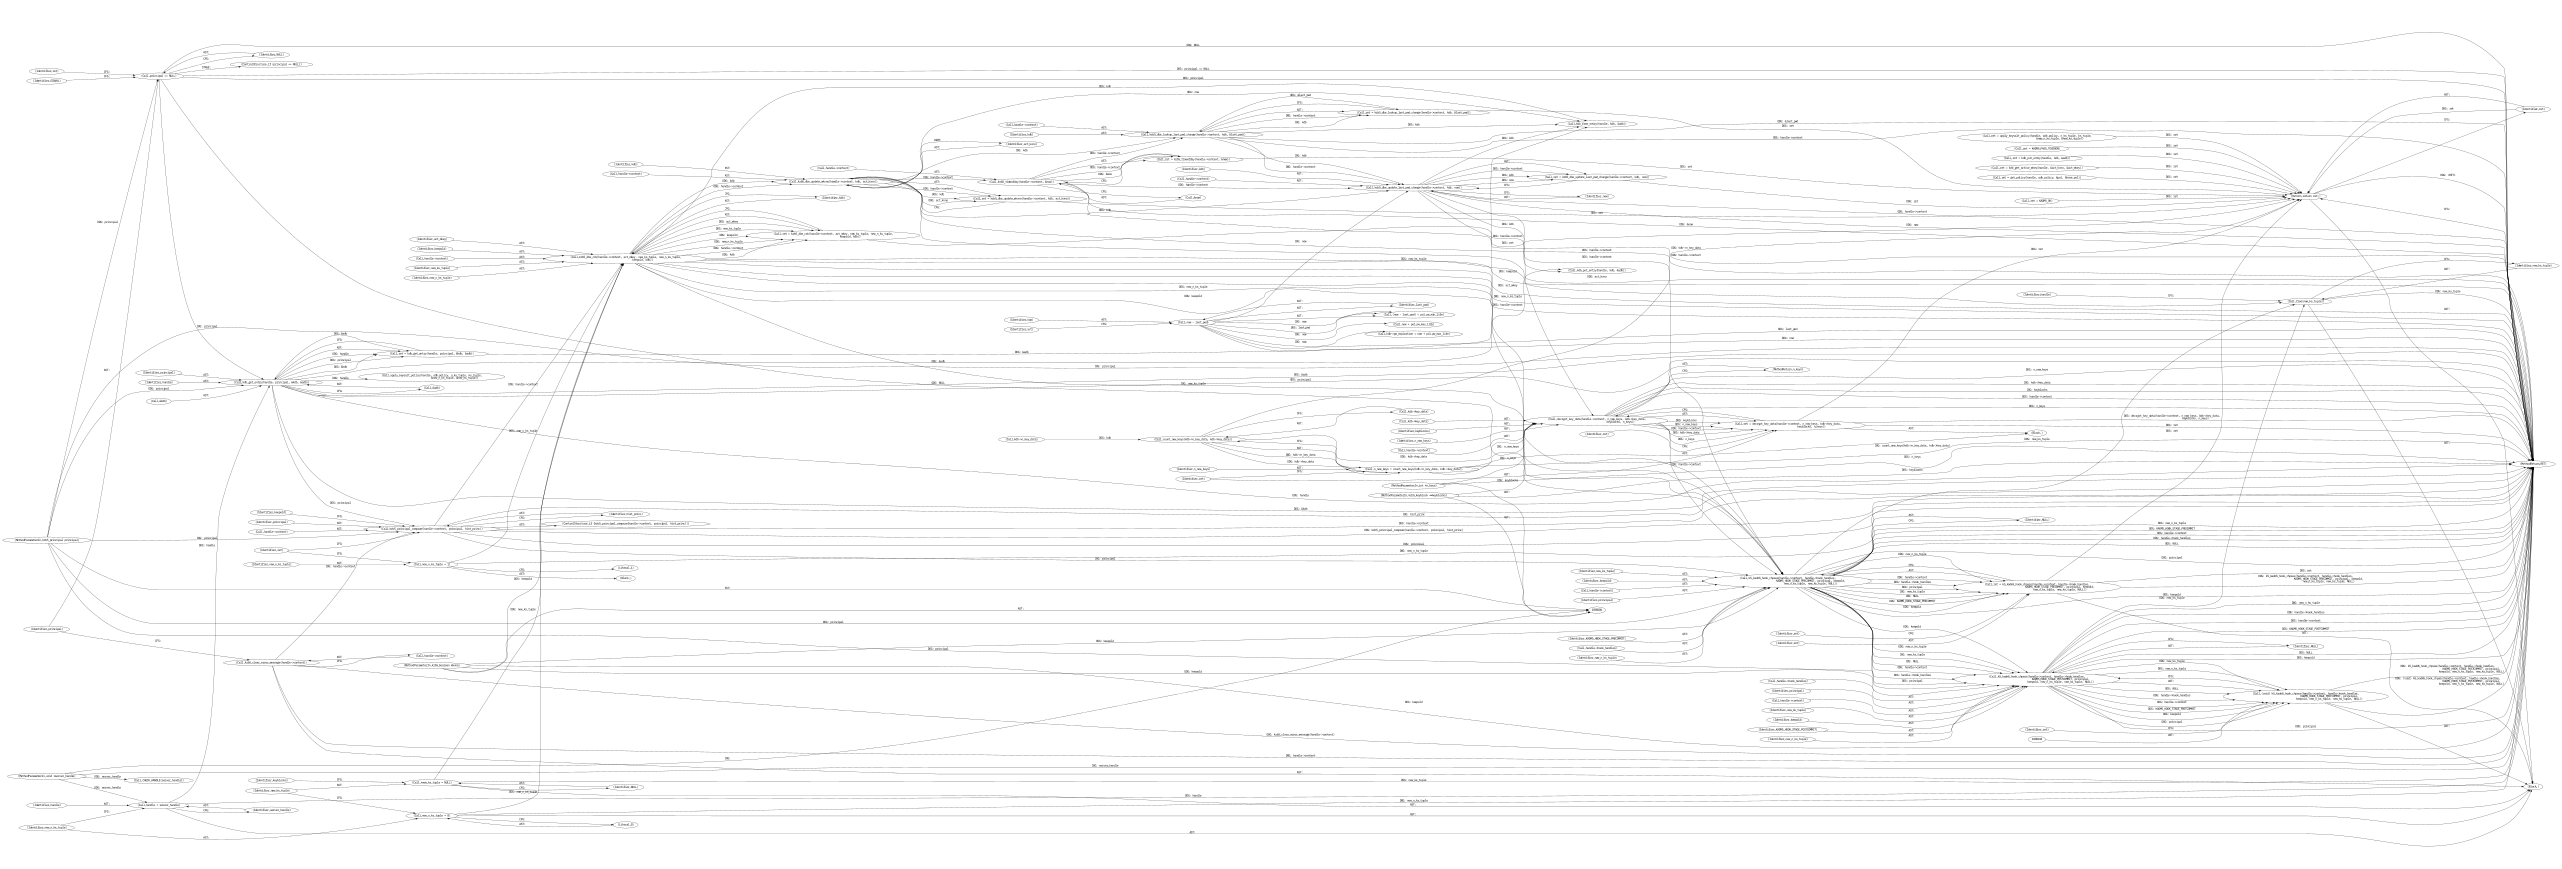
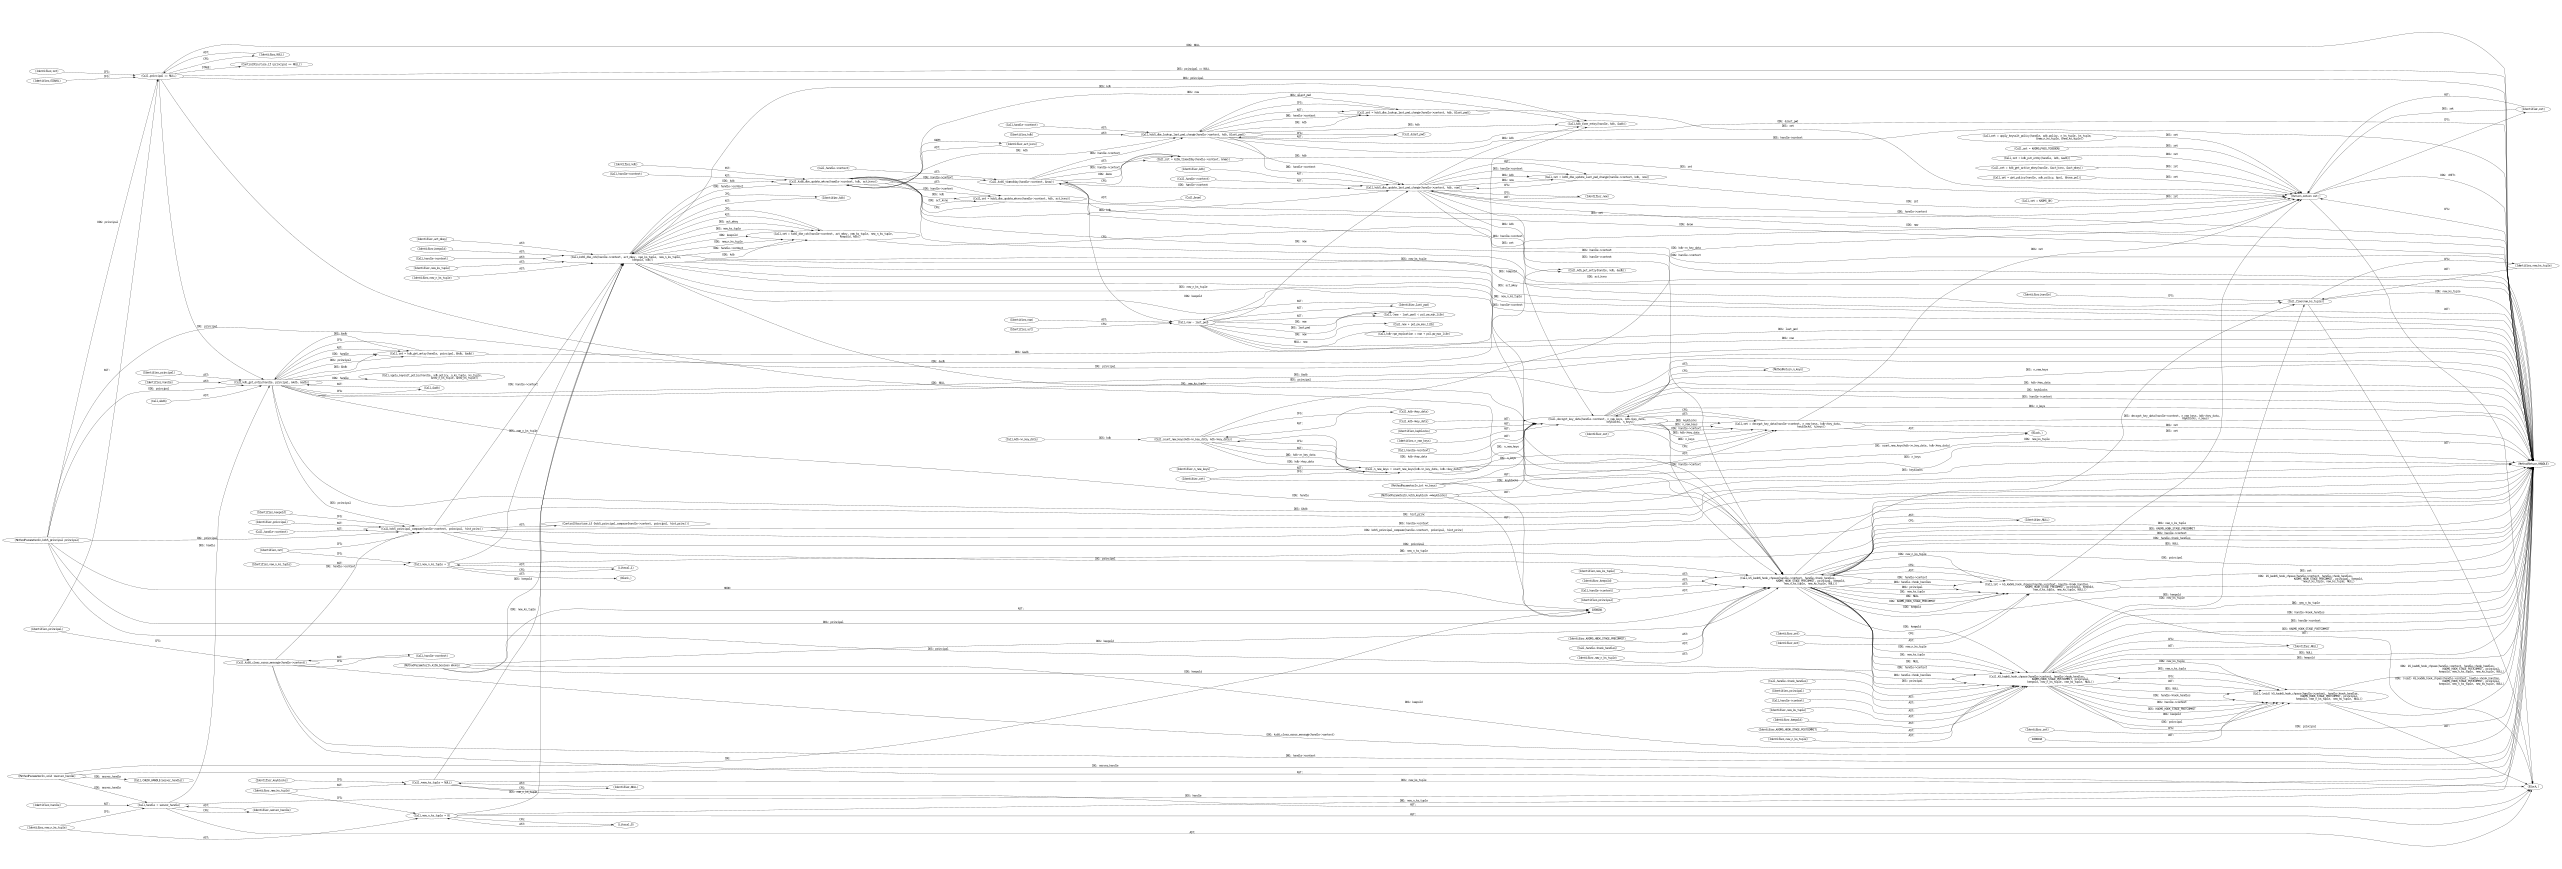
node "(Call,&last_pwd)": added
edge "(Call,krb5_timeofday(handle->context, &now))" -> "(Call,&now)": now "(Call,krb5_timeofday(handle->context, &now))" -> "(Call,now - last_pwd)"
edge "(Call,now - last_pwd)" -> "(Call,kdb->pw_expiration = now + pol.pw_max_life)": label "DDG: now" -> "NULL: now"
node "(MethodReturn,RET)": label "(MethodReturn,RET)" -> "(MethodReturn,HANDLE)"
node "(Identifier,hist_princ)": removed
edge "(Literal,1)" -> "(Call,new_n_ks_tuple = 1)": added, label "AST:"
edge "(MethodParameterIn,krb5_principal principal)" -> "1000106": label "AST: " -> "HOOK: "
